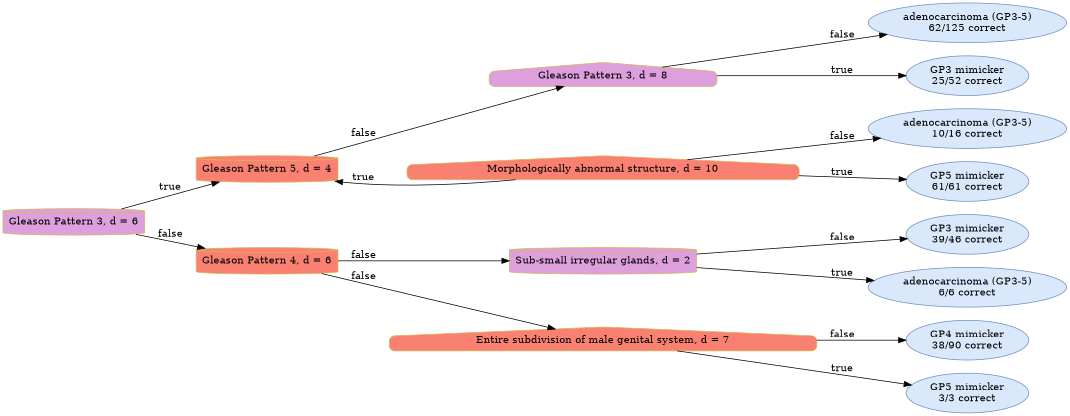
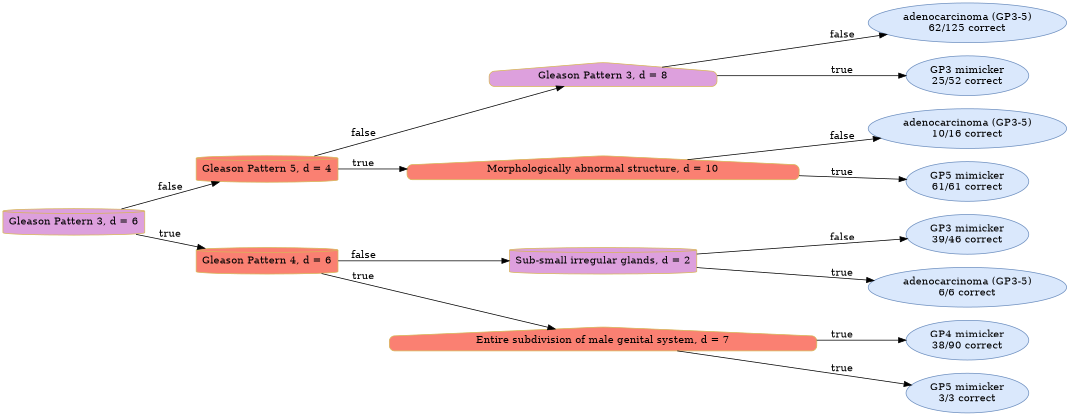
edge "Morphologically abnormal structure, d = 10" -> "Gleason Pattern 5, d = 4": reversed
edge "Gleason Pattern 3, d = 6" -> "Gleason Pattern 5, d = 4": label "true" -> "false"
edge "Gleason Pattern 3, d = 6" -> "Gleason Pattern 4, d = 6": label "false" -> "true"
edge "Gleason Pattern 4, d = 6" -> "Entire subdivision of male genital system, d = 7": label "false" -> "true"
edge "Entire subdivision of male genital system, d = 7" -> "GP4 mimicker": label "false" -> "true"
